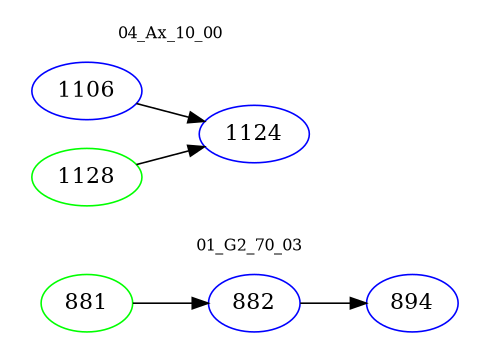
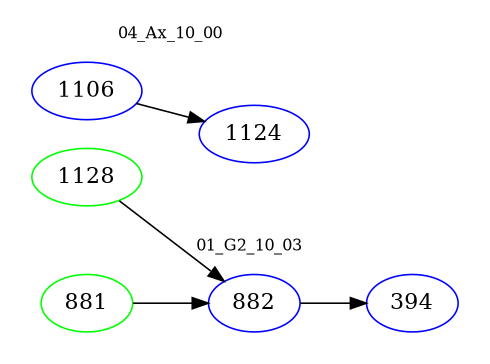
edge "1128" -> "1124": now "1128" -> "882"
cluster "01_G2_70_03": label "01_G2_70_03" -> "01_G2_10_03"
node "894": label "894" -> "394"
